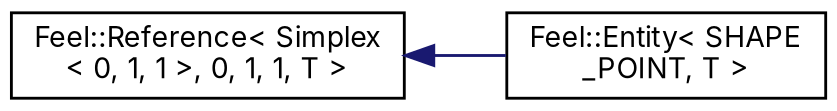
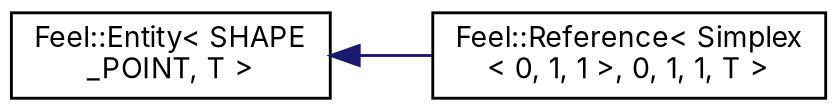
edge "Feel::Entity< SHAPE _POINT, T >" -> "Feel::Reference< Simplex < 0, 1, 1 >, 0, 1, 1, T >": reversed
